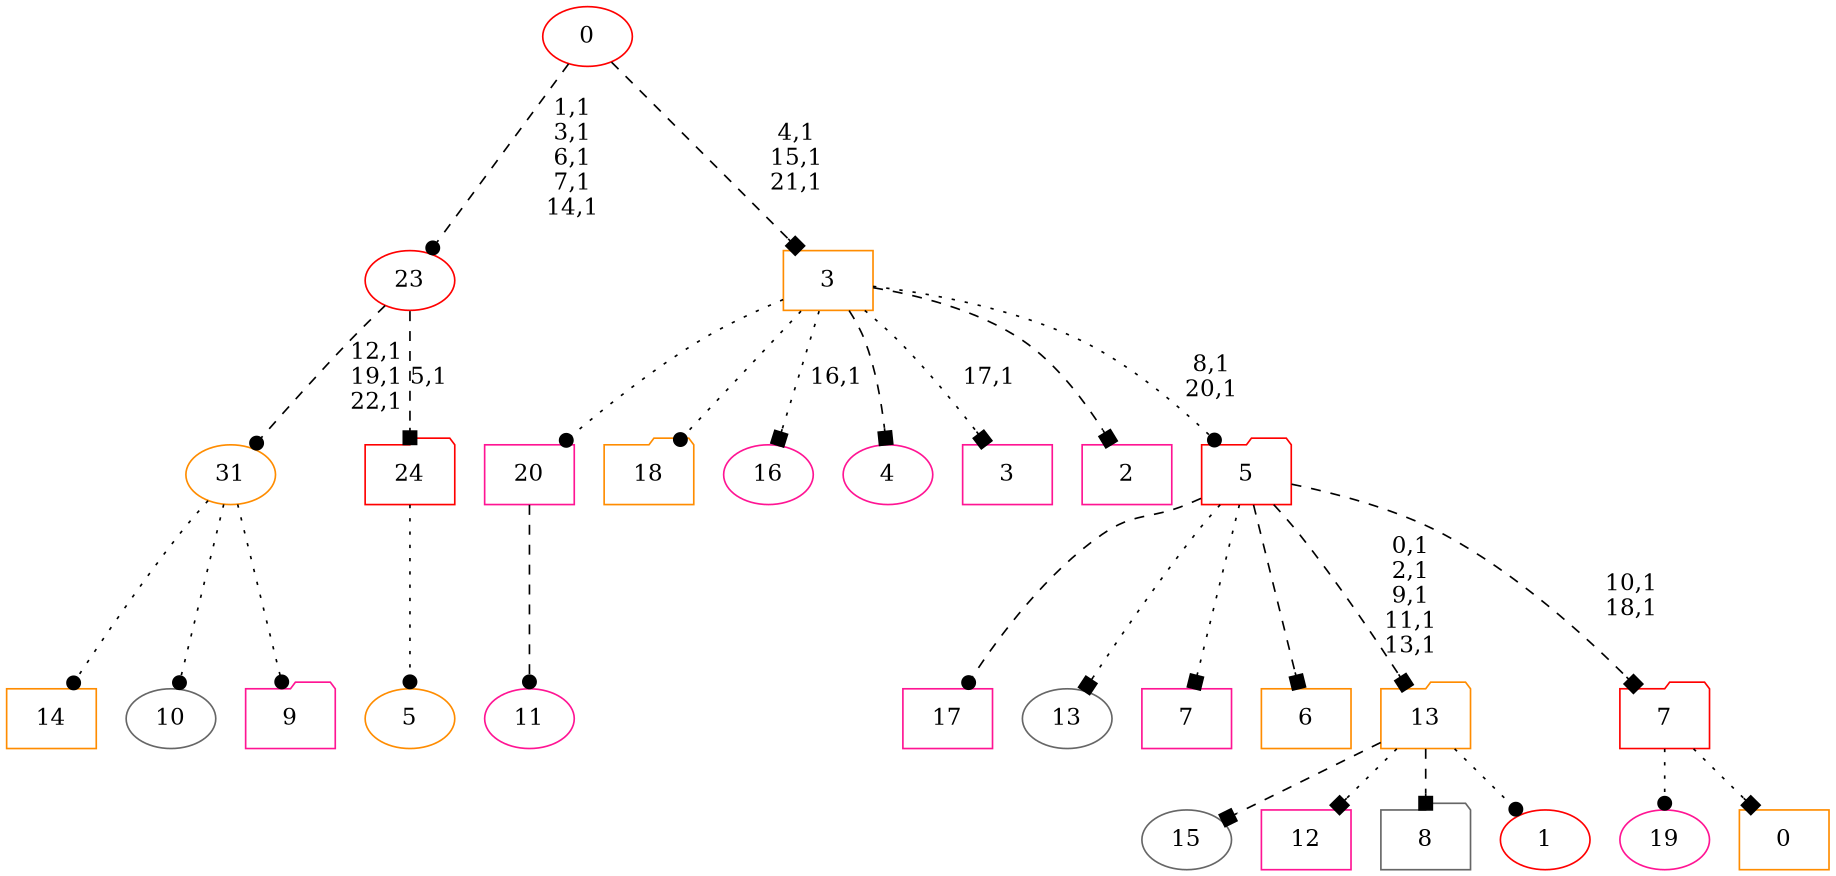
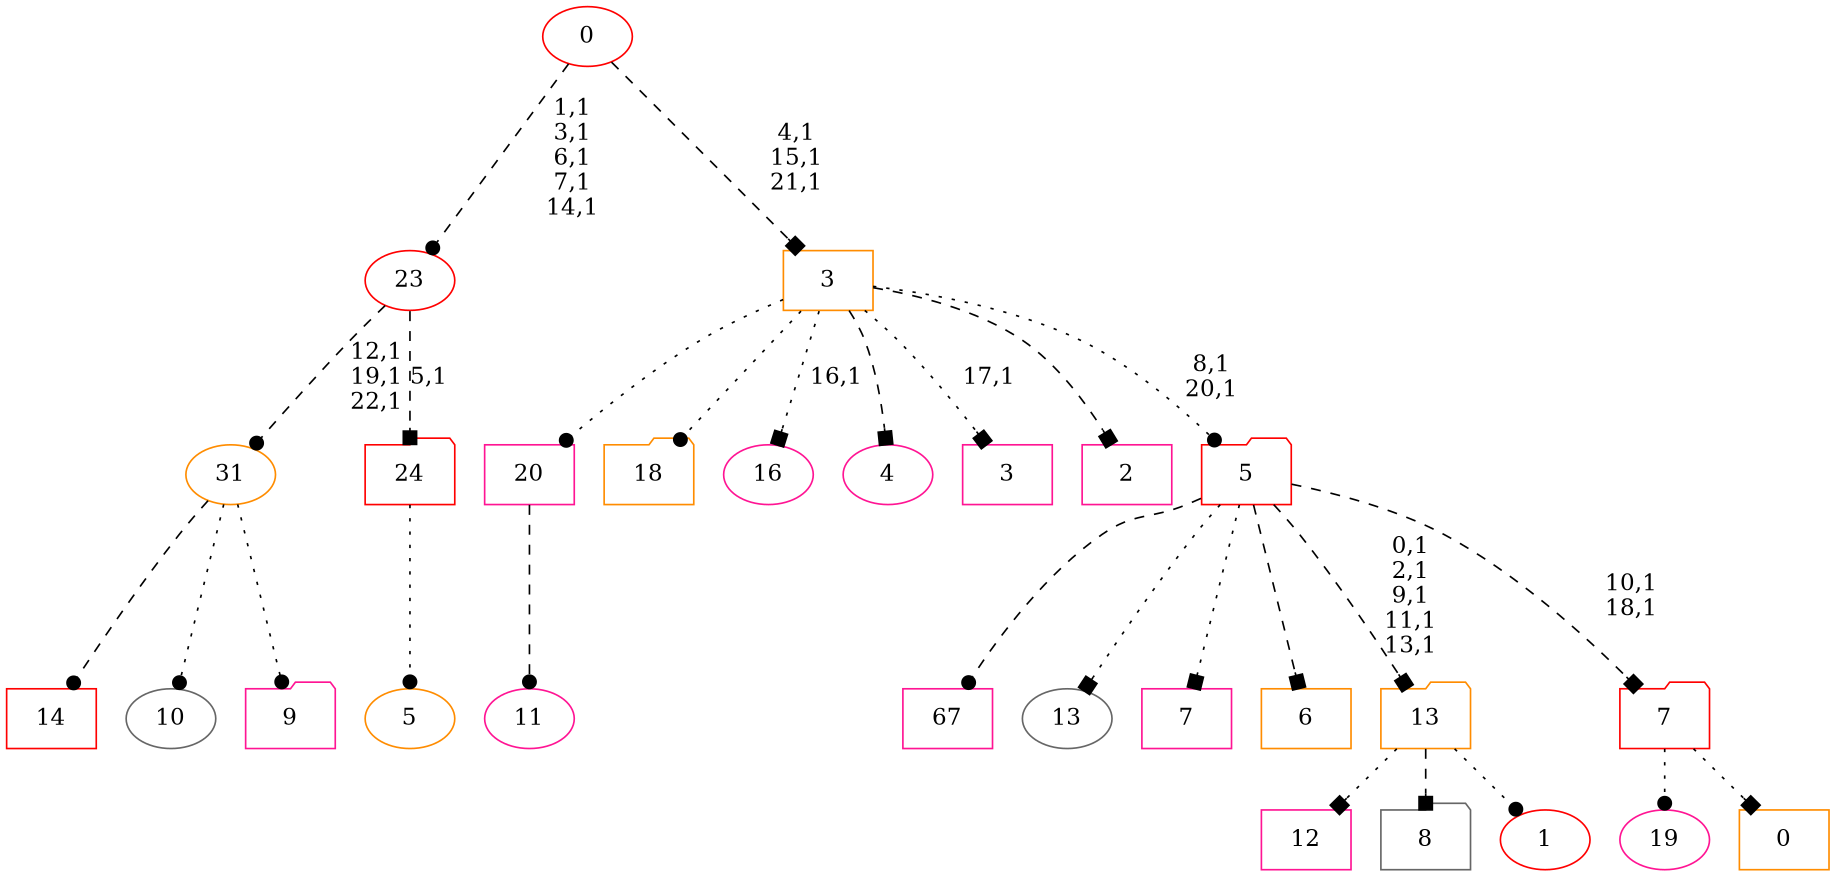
edge "31" -> "14": style dotted -> dashed
node "14": color darkorange -> red
node "17": label "17" -> "67"
node "15": removed
